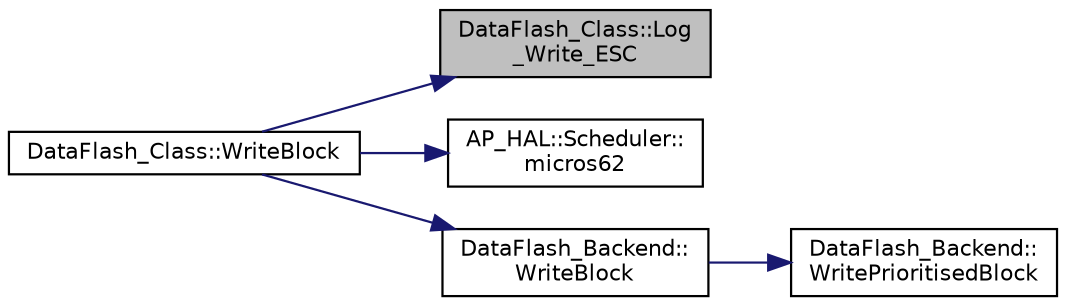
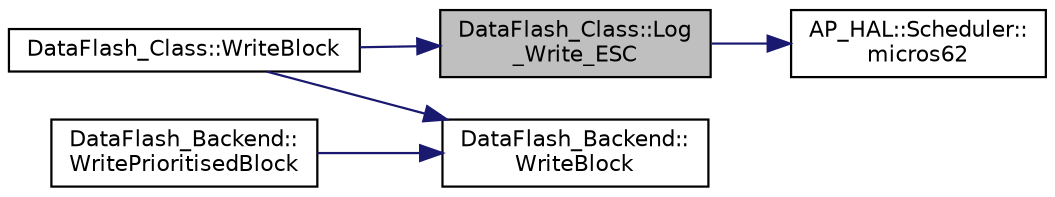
edge "DataFlash_Class::WriteBlock" -> "AP_HAL::Scheduler:: micros62": now "DataFlash_Class::Log _Write_ESC" -> "AP_HAL::Scheduler:: micros62"
edge "DataFlash_Backend:: WriteBlock" -> "DataFlash_Backend:: WritePrioritisedBlock": reversed
